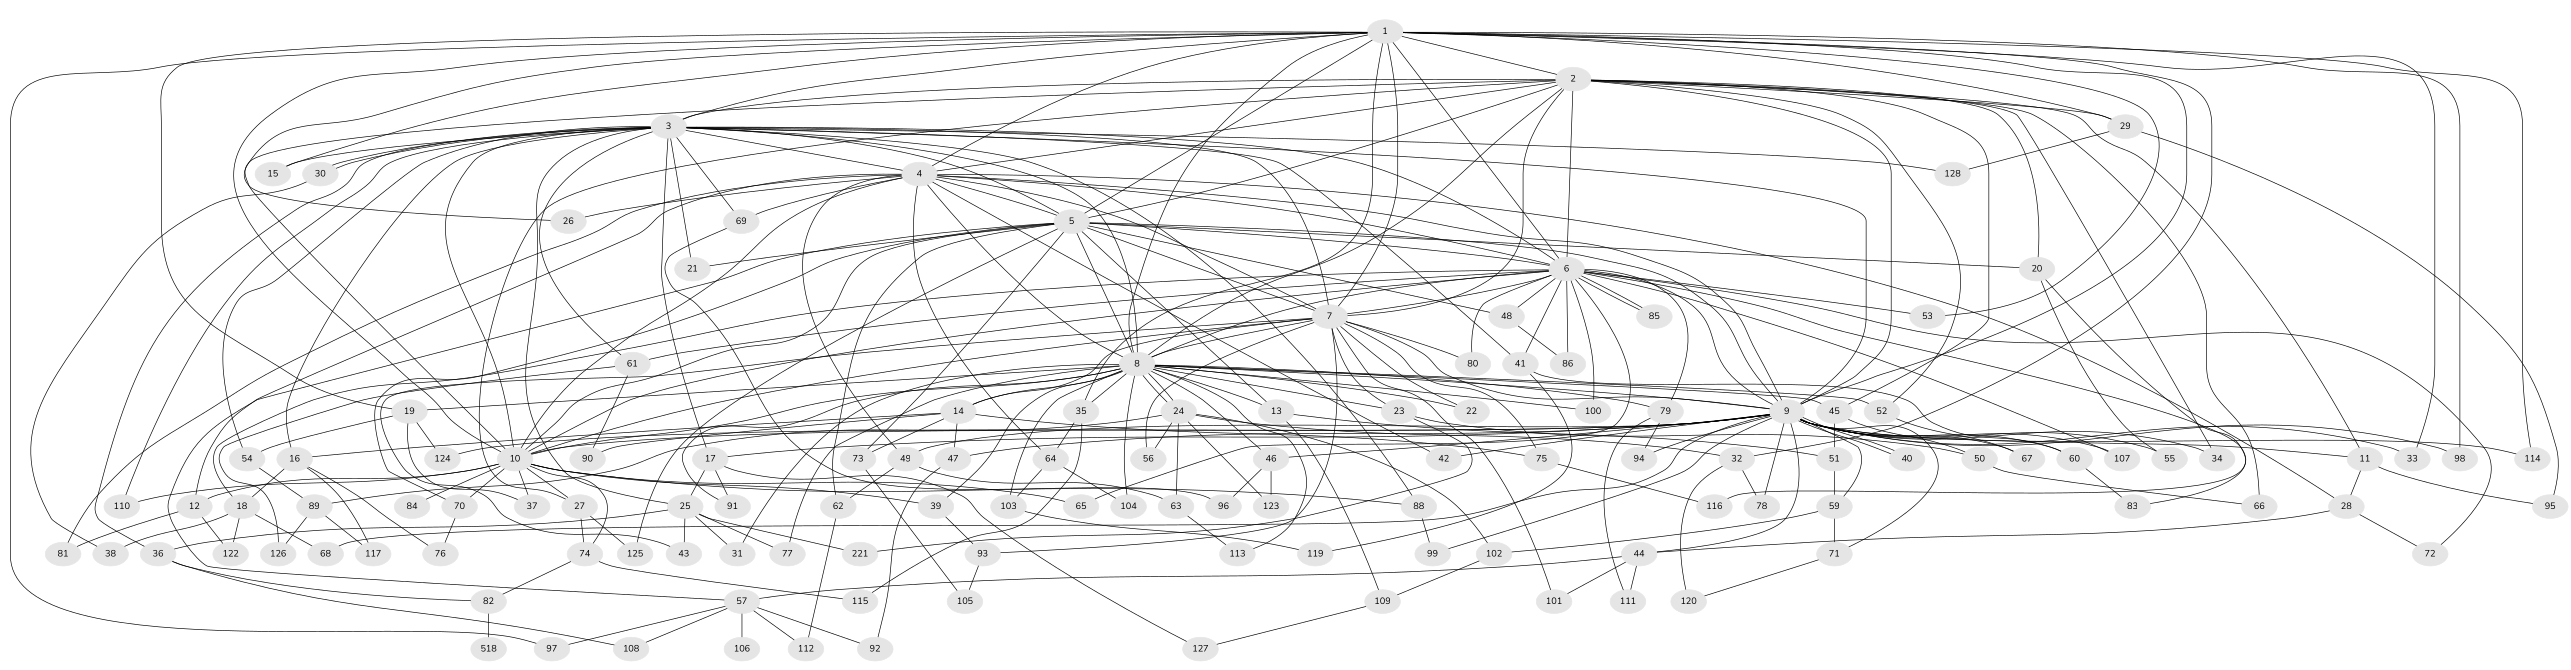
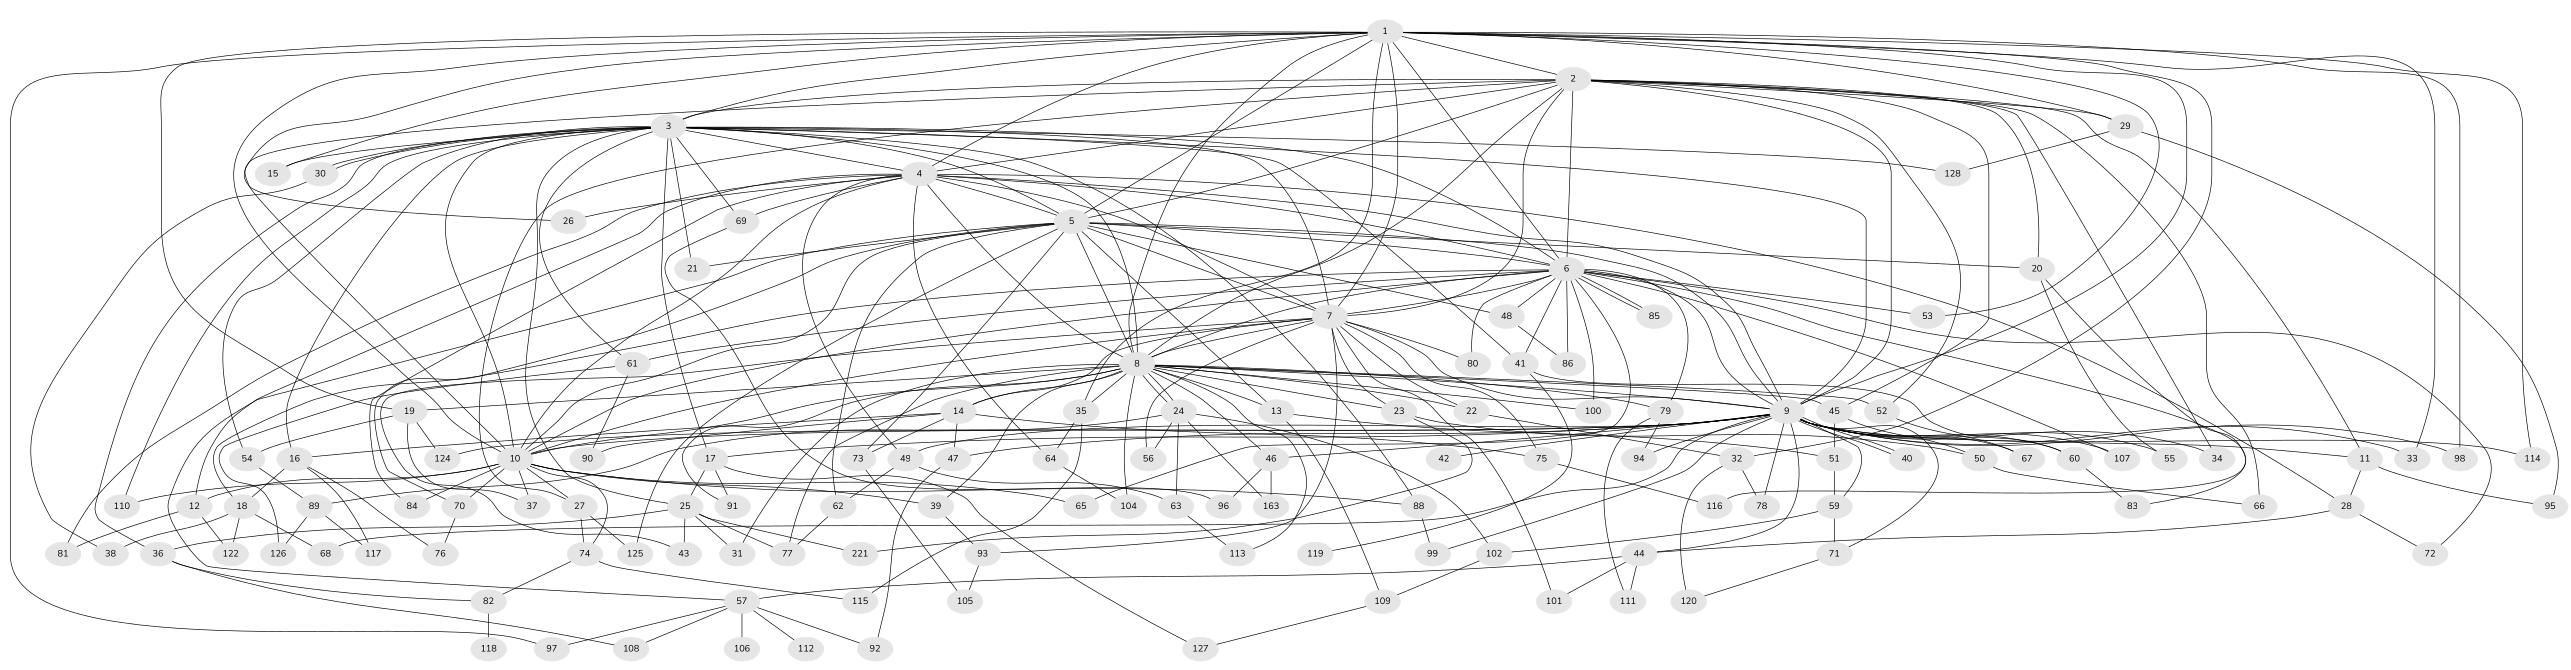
edge "4" -- "42": now "4" -- "84"
edge "24" -- "32": now "22" -- "32"
node "103": removed
node "123": label "123" -> "163"
edge "62" -- "112": now "62" -- "77"
node "518": label "518" -> "118"
